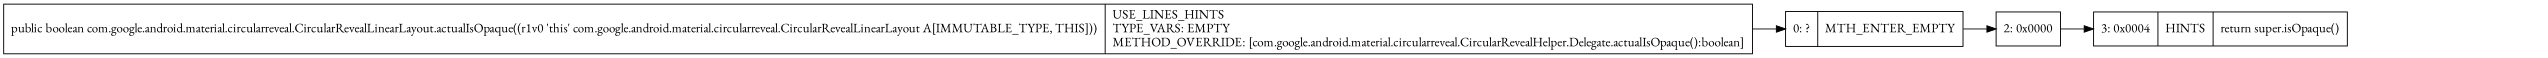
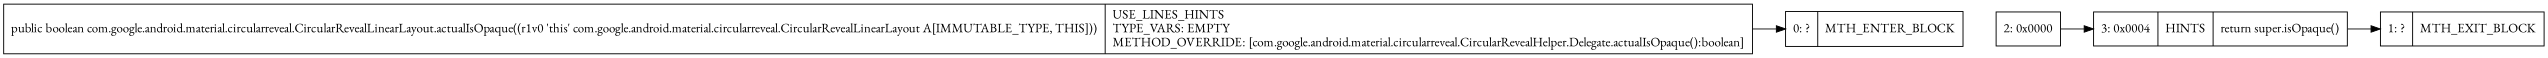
node "0: ?": text "MTH_ENTER_EMPTY" -> "MTH_ENTER_BLOCK"
edge "0: ?" -> "2: 0x0000": removed
node "1: ?": added
